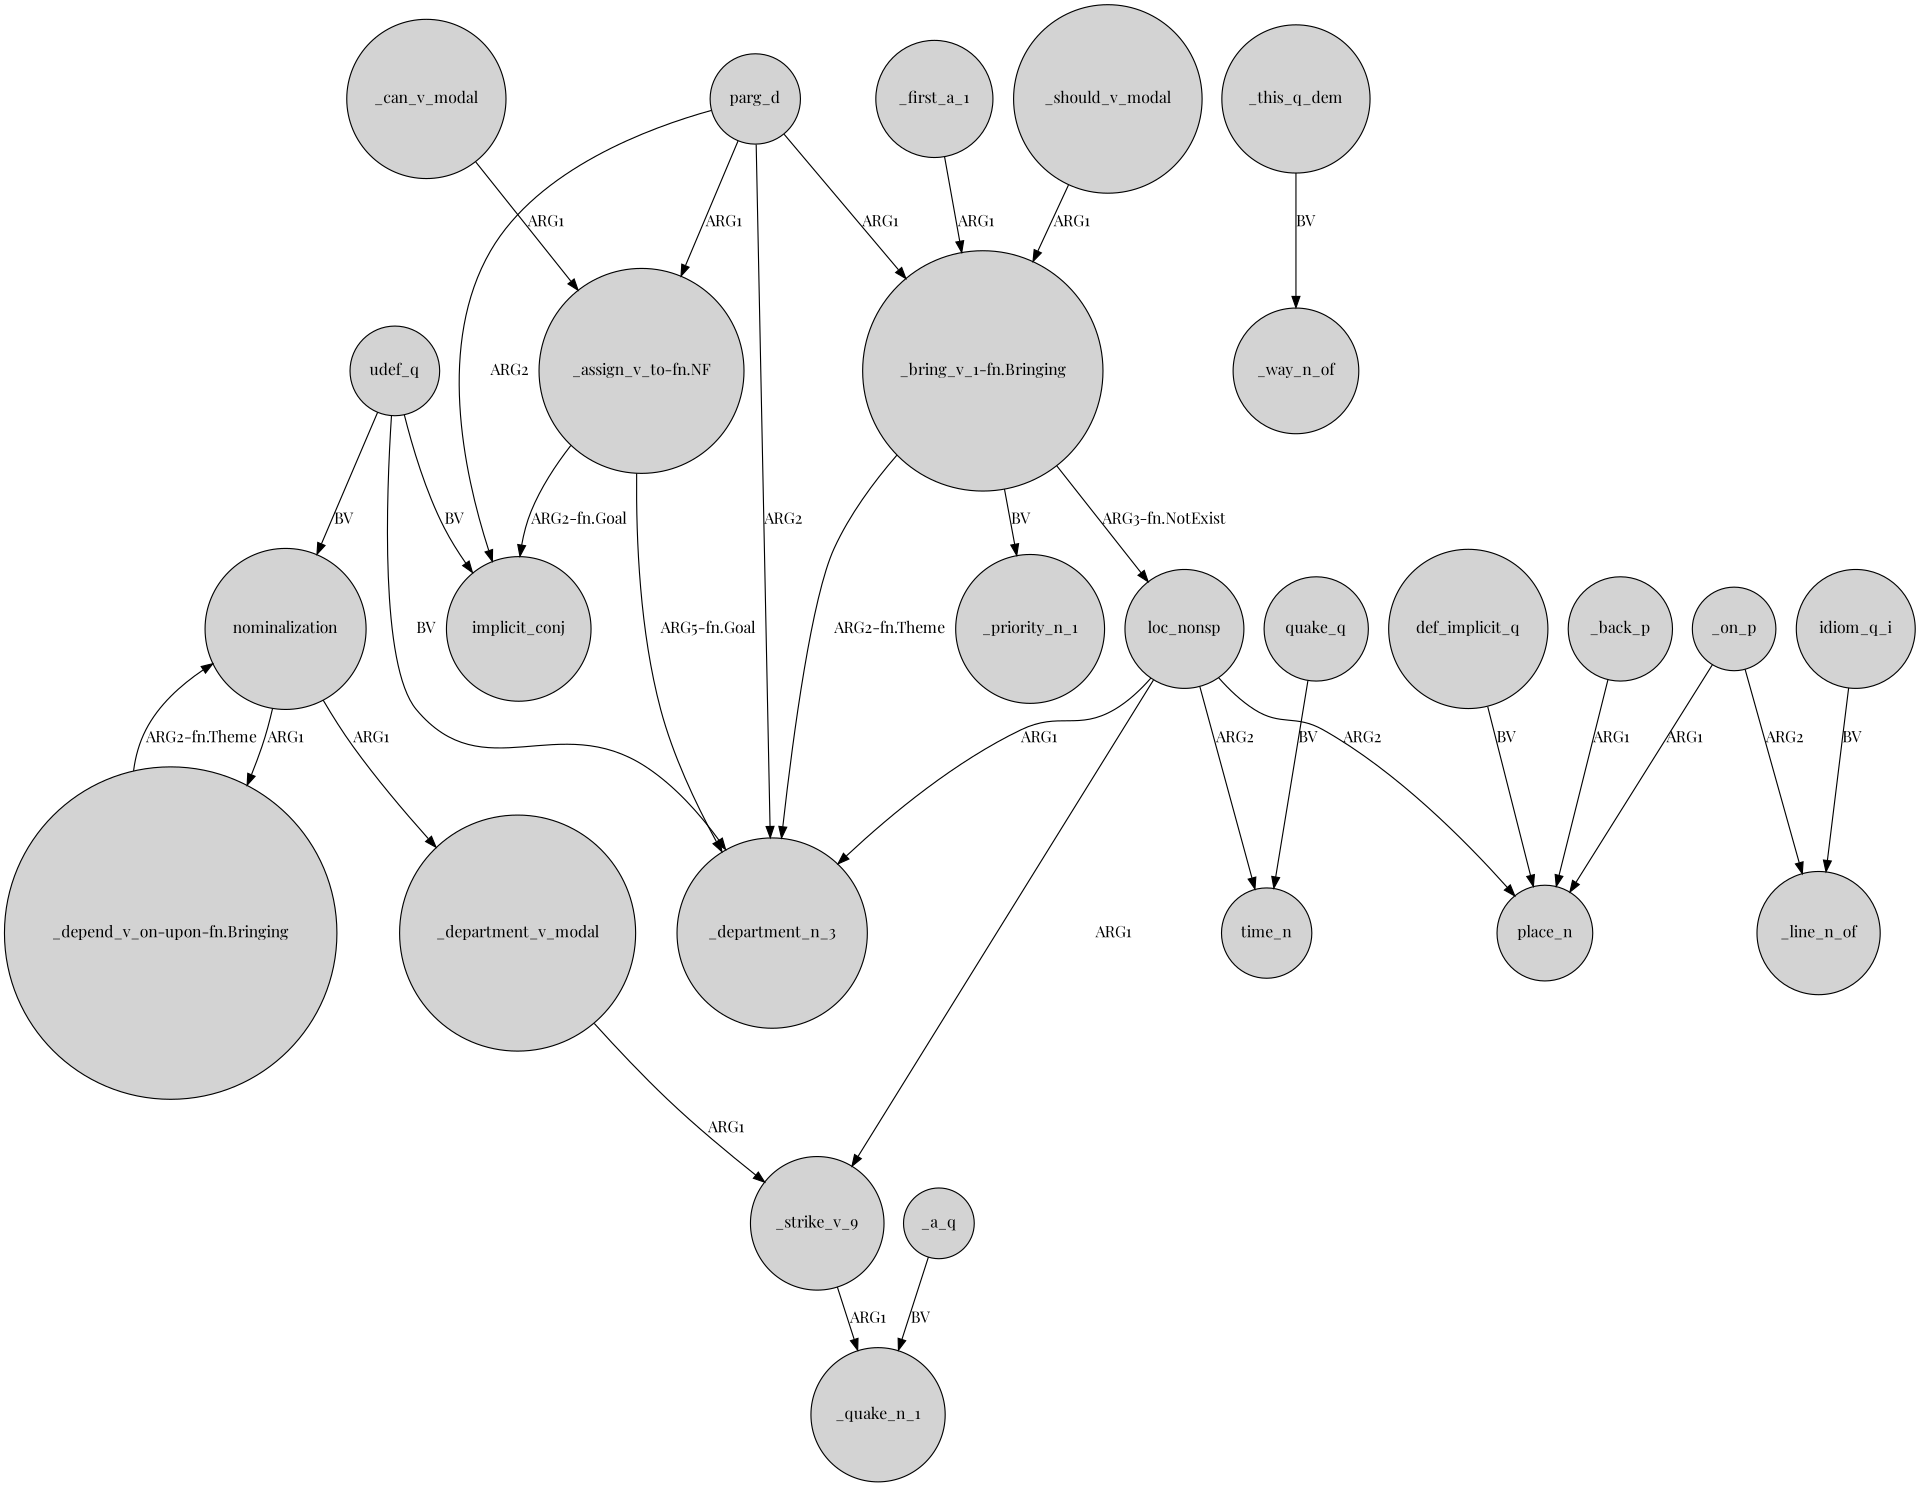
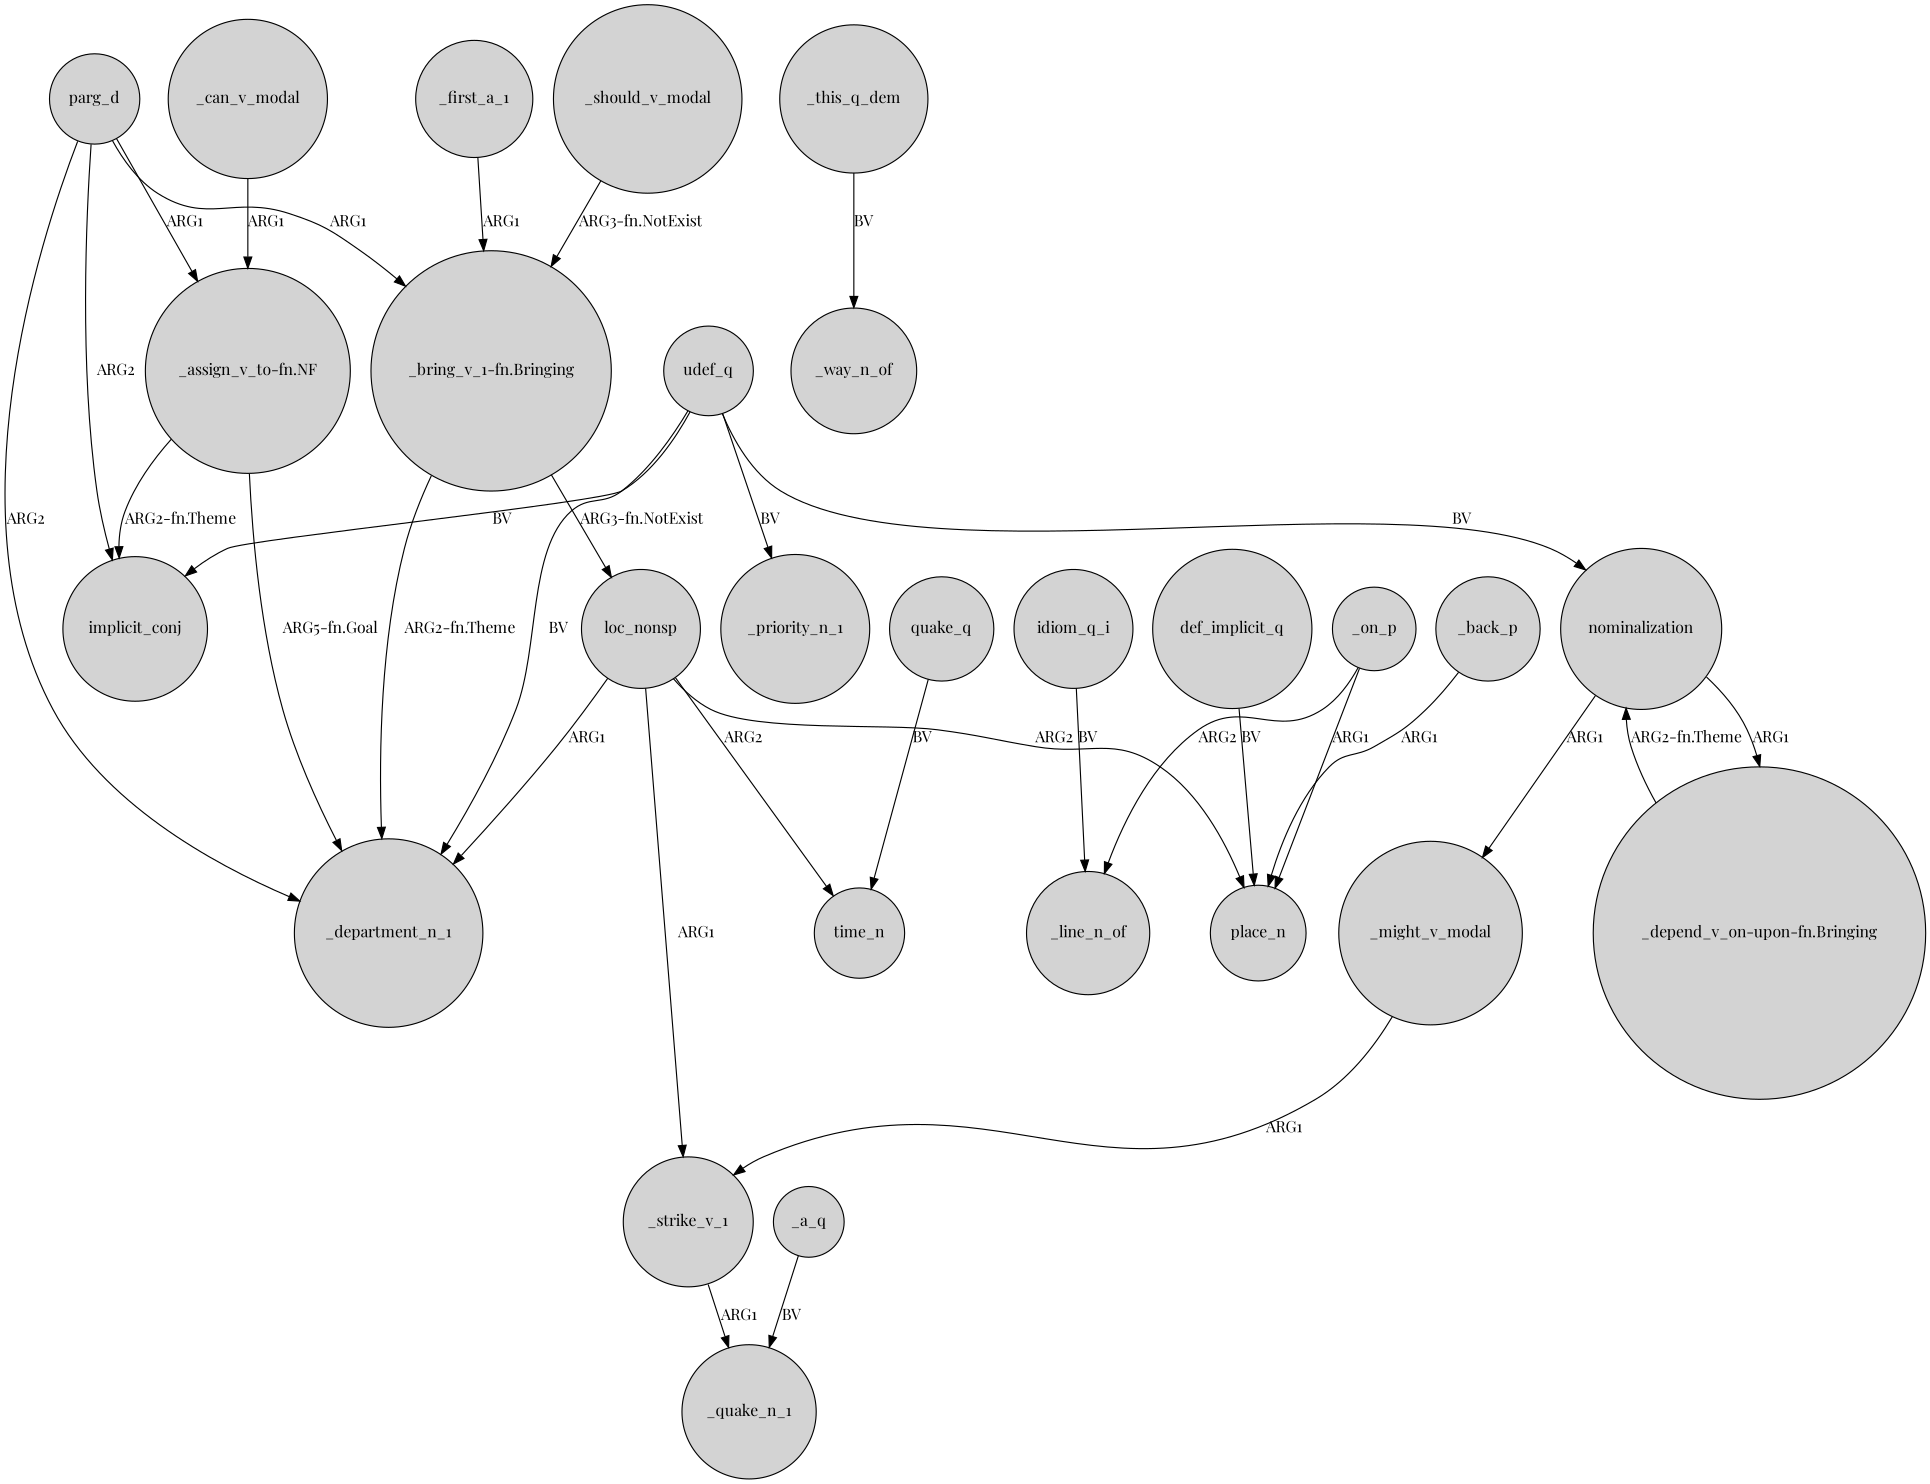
edge "_should_v_modal" -> "_bring_v_1-fn.Bringing": label "ARG1" -> "ARG3-fn.NotExist"
edge "_bring_v_1-fn.Bringing" -> "_priority_n_1": now "udef_q" -> "_priority_n_1"
edge "_assign_v_to-fn.NF" -> "implicit_conj": label "ARG2-fn.Goal" -> "ARG2-fn.Theme"
node "_department_v_modal": label "_department_v_modal" -> "_might_v_modal"
node "_department_n_3": label "_department_n_3" -> "_department_n_1"
node "_strike_v_9": label "_strike_v_9" -> "_strike_v_1"
